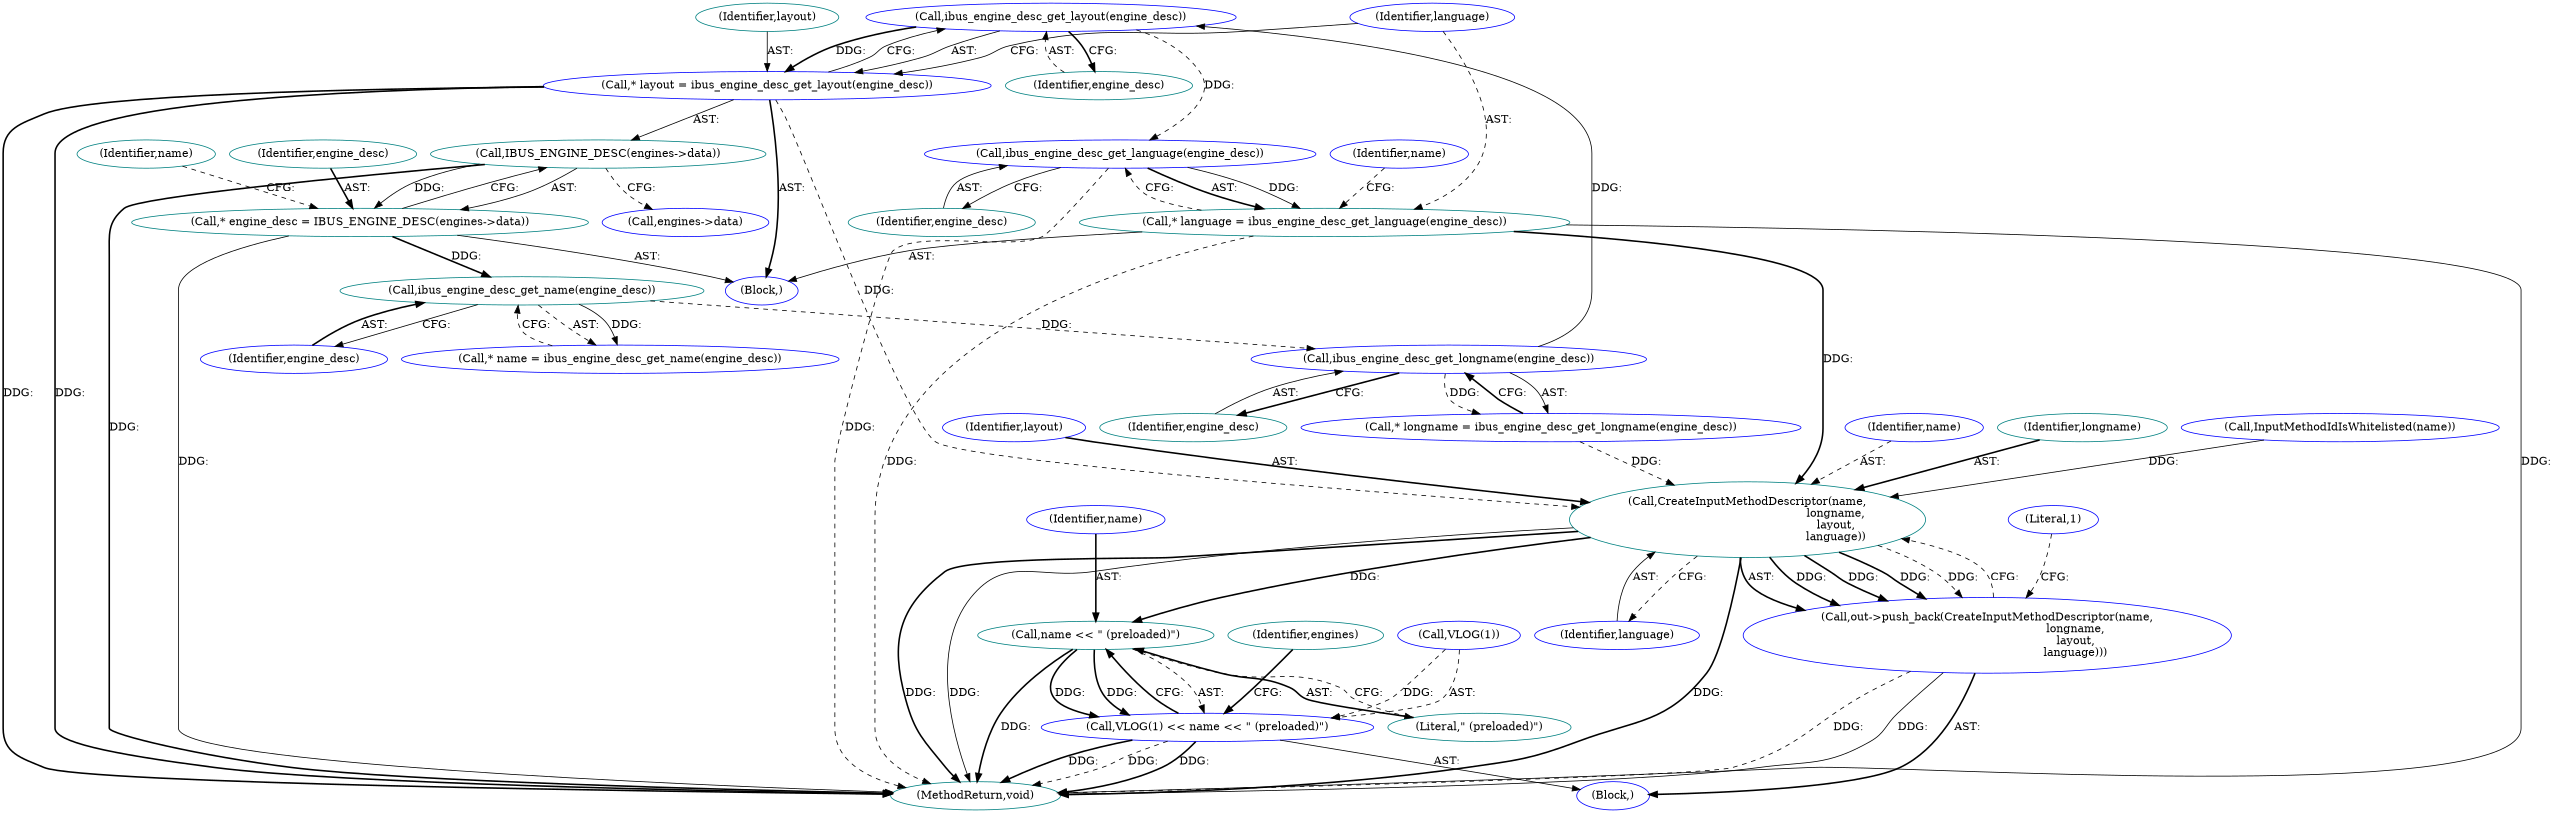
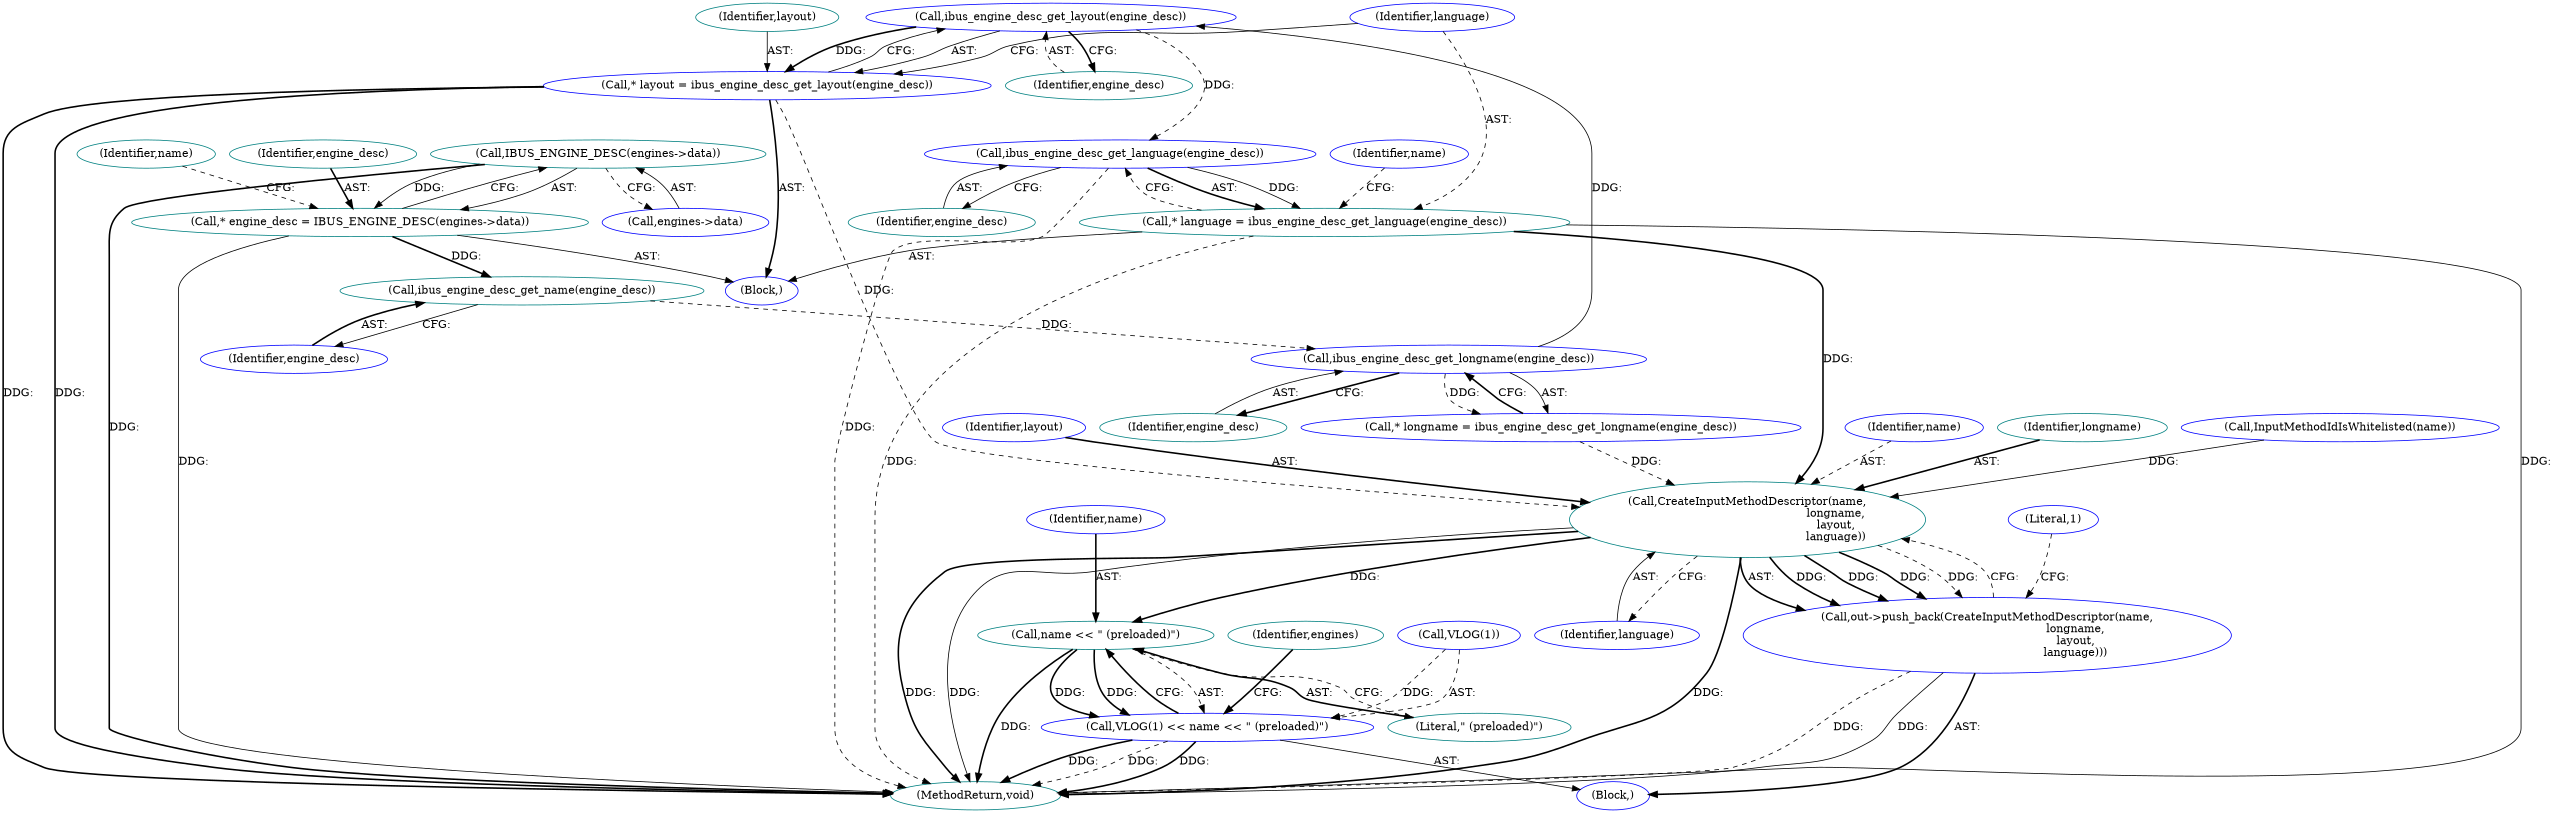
edge "(Call,* layout = ibus_engine_desc_get_layout(engine_desc))" -> "(Call,IBUS_ENGINE_DESC(engines->data))": now "(Call,engines->data)" -> "(Call,IBUS_ENGINE_DESC(engines->data))"
node "(Call,* name = ibus_engine_desc_get_name(engine_desc))": removed
